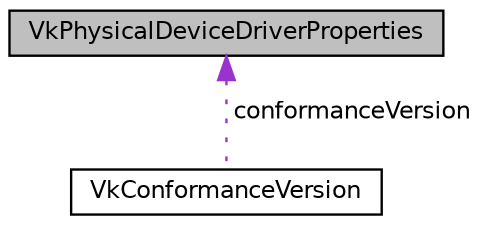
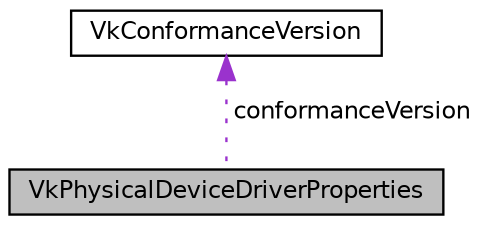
edge "VkConformanceVersion" -> "VkPhysicalDeviceDriverProperties": reversed
